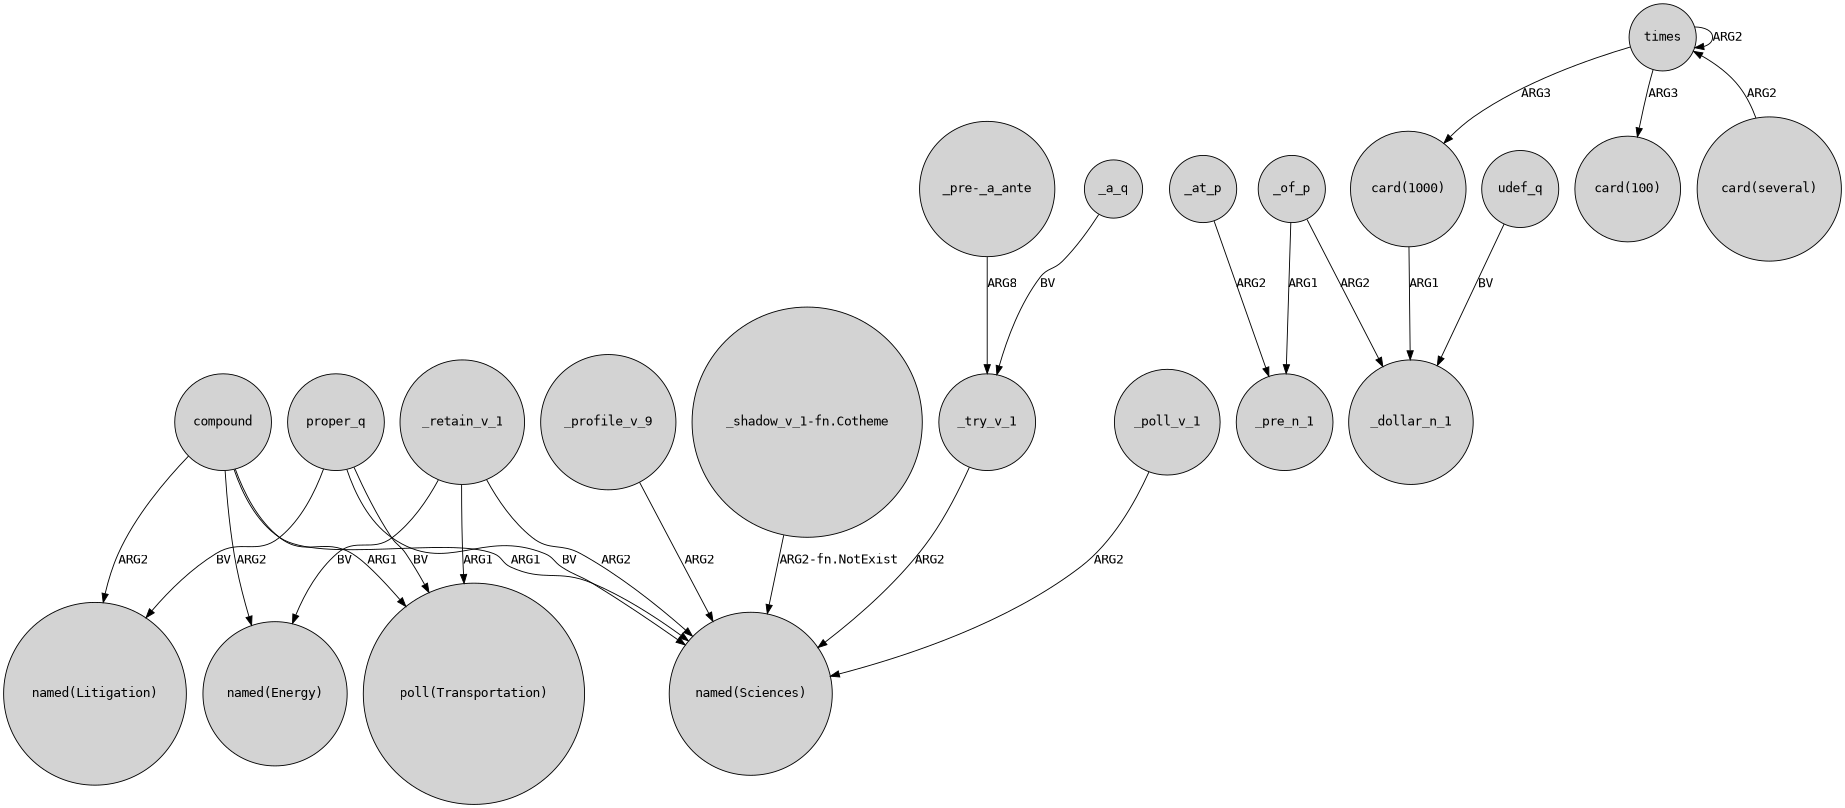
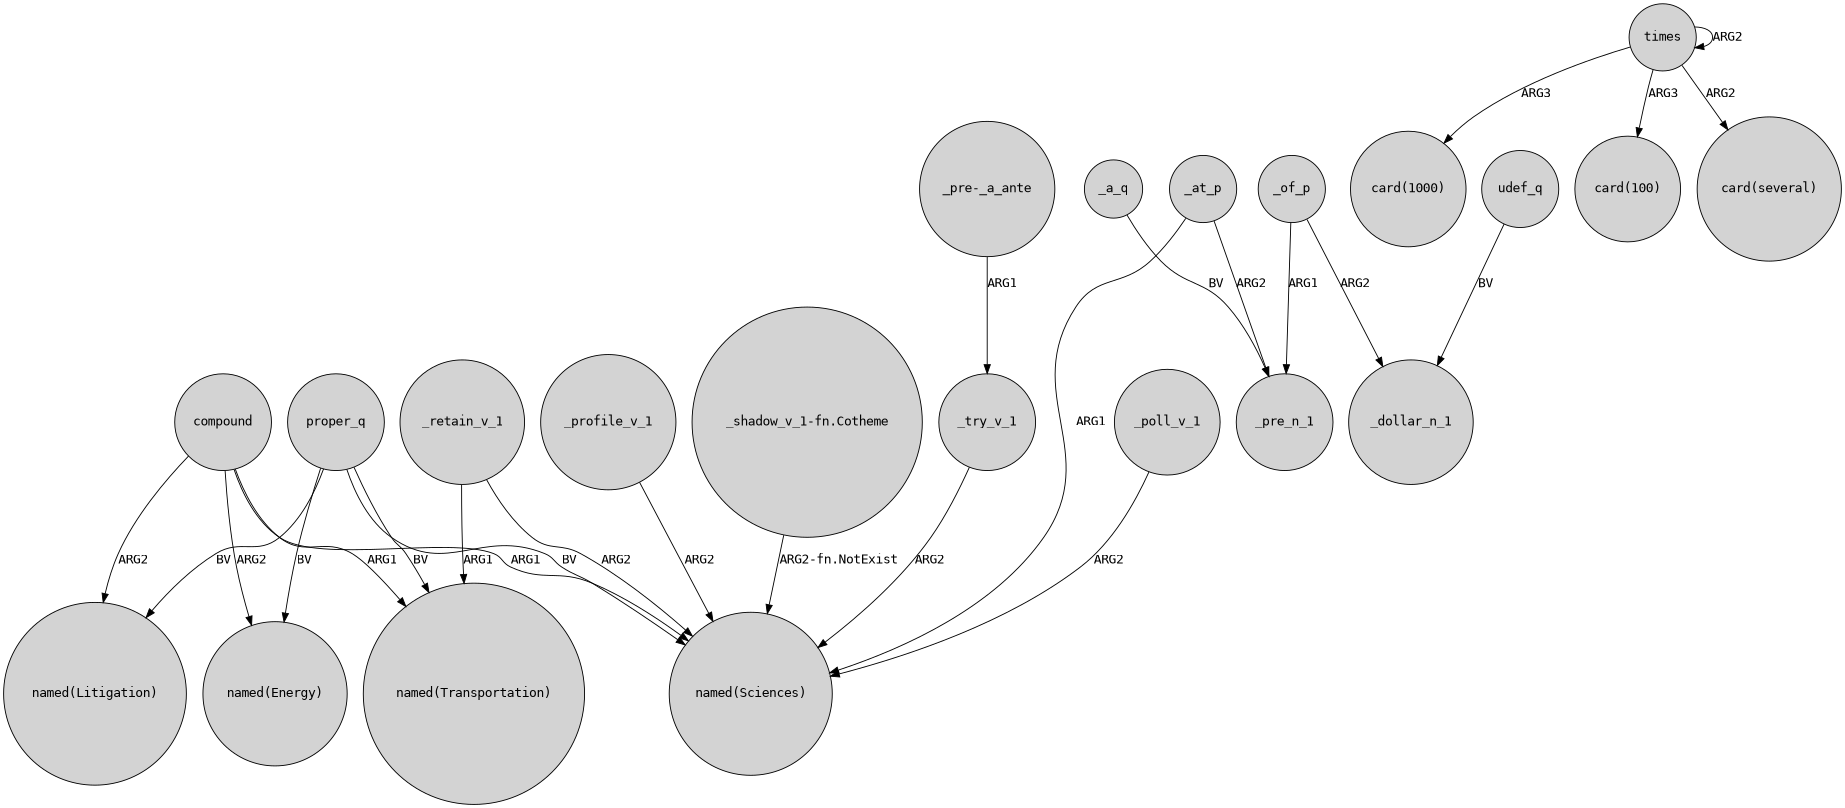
edge "card(several)" -> "times": reversed
edge "_a_q" -> "_try_v_1": now "_a_q" -> "_pre_n_1"
edge "_pre-_a_ante" -> "_try_v_1": label "ARG8" -> "ARG1"
edge "card(1000)" -> "_dollar_n_1": removed, label "ARG1"
node "_profile_v_9": label "_profile_v_9" -> "_profile_v_1"
edge "_at_p" -> "named(Sciences)": added, label "ARG1"
edge "_retain_v_1" -> "named(Energy)": now "proper_q" -> "named(Energy)"
node "poll(Transportation)": label "poll(Transportation)" -> "named(Transportation)"
